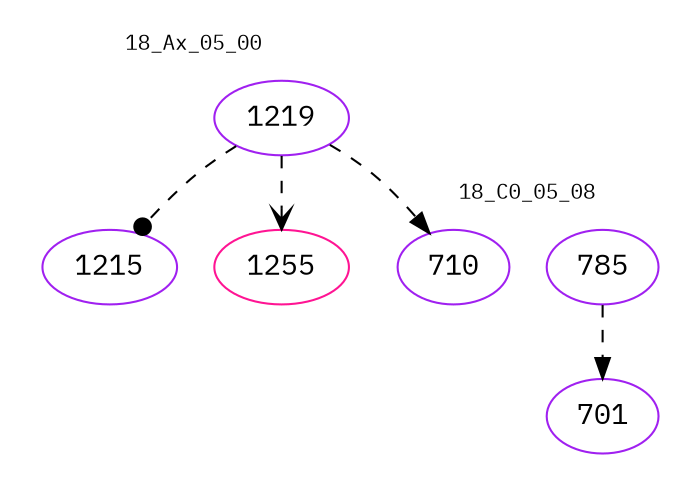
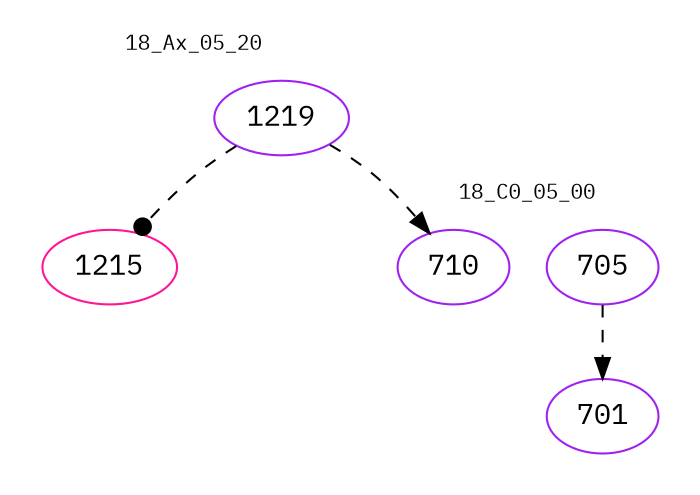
cluster "18_Ax_05_00": label "18_Ax_05_00" -> "18_Ax_05_20"
cluster "18_C0_05_08": label "18_C0_05_08" -> "18_C0_05_00"
node "1215": color purple -> deeppink
node "1255": removed
node "785": label "785" -> "705"
